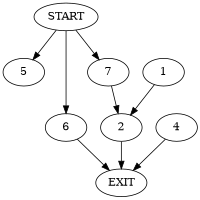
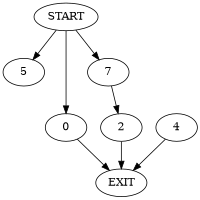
node "1": removed
node "6": label "6" -> "0"
